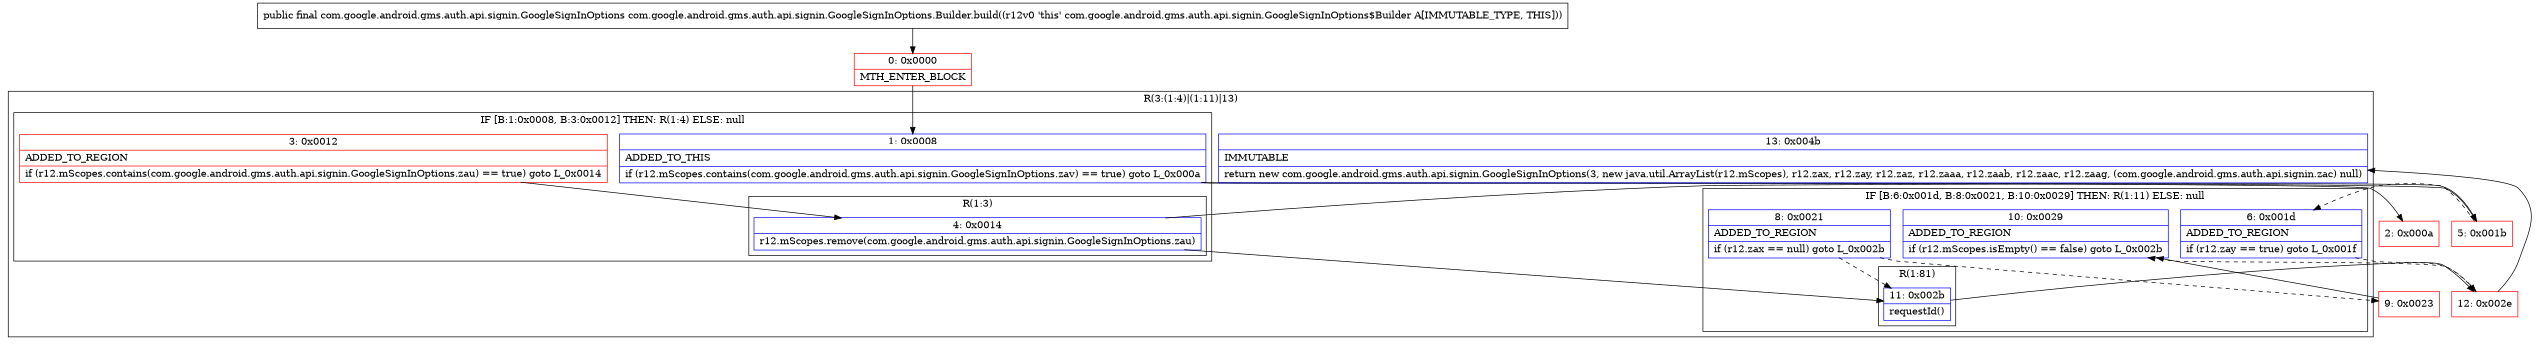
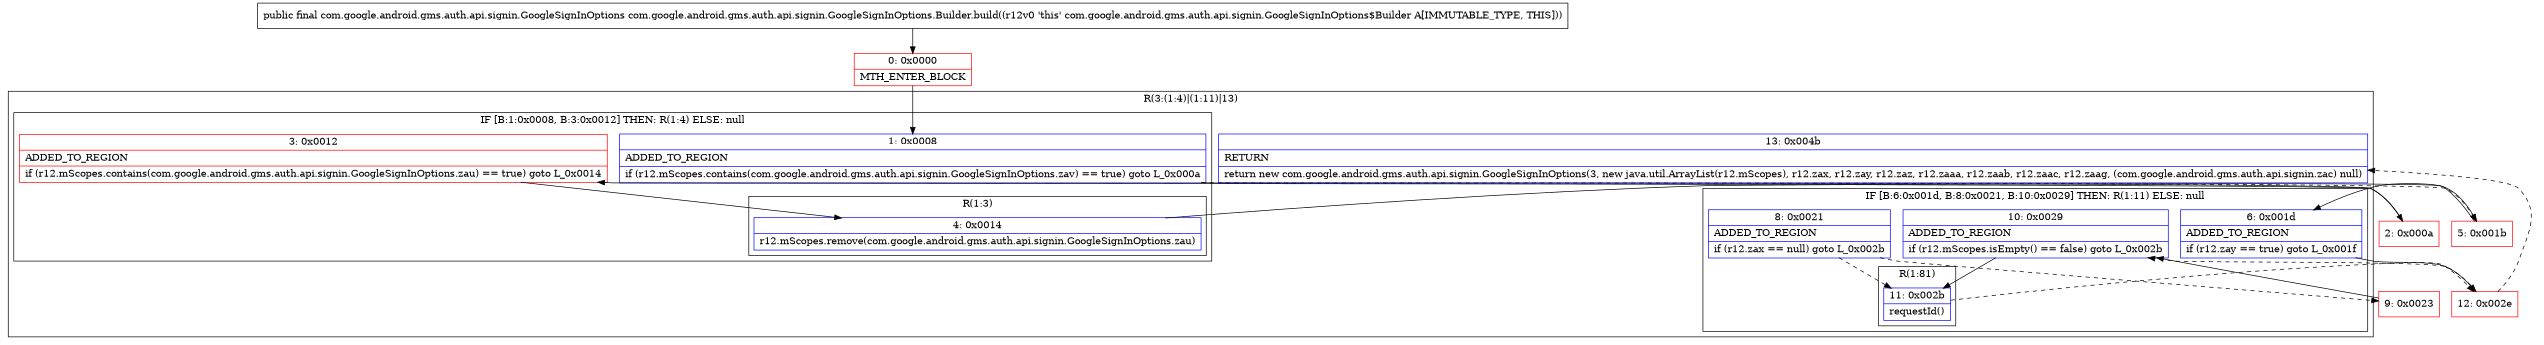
node "1: 0x0008": text "ADDED_TO_THIS" -> "ADDED_TO_REGION"
node "13: 0x004b": text "IMMUTABLE" -> "RETURN"
edge "1: 0x0008" -> "5: 0x001b": style solid -> dashed
edge "12: 0x002e" -> "13: 0x004b": style solid -> dashed
edge "2: 0x000a" -> "3: 0x0012": added
edge "5: 0x001b" -> "6: 0x001d": style dashed -> solid
edge "6: 0x001d" -> "12: 0x002e": style dashed -> solid
edge "11: 0x002b" -> "12: 0x002e": style solid -> dashed
edge "4: 0x0014" -> "11: 0x002b": now "10: 0x0029" -> "11: 0x002b"
